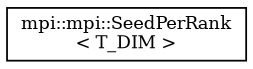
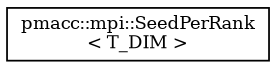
node "mpi::mpi::SeedPerRank < T_DIM >": label "mpi::mpi::SeedPerRank < T_DIM >" -> "pmacc::mpi::SeedPerRank < T_DIM >"
